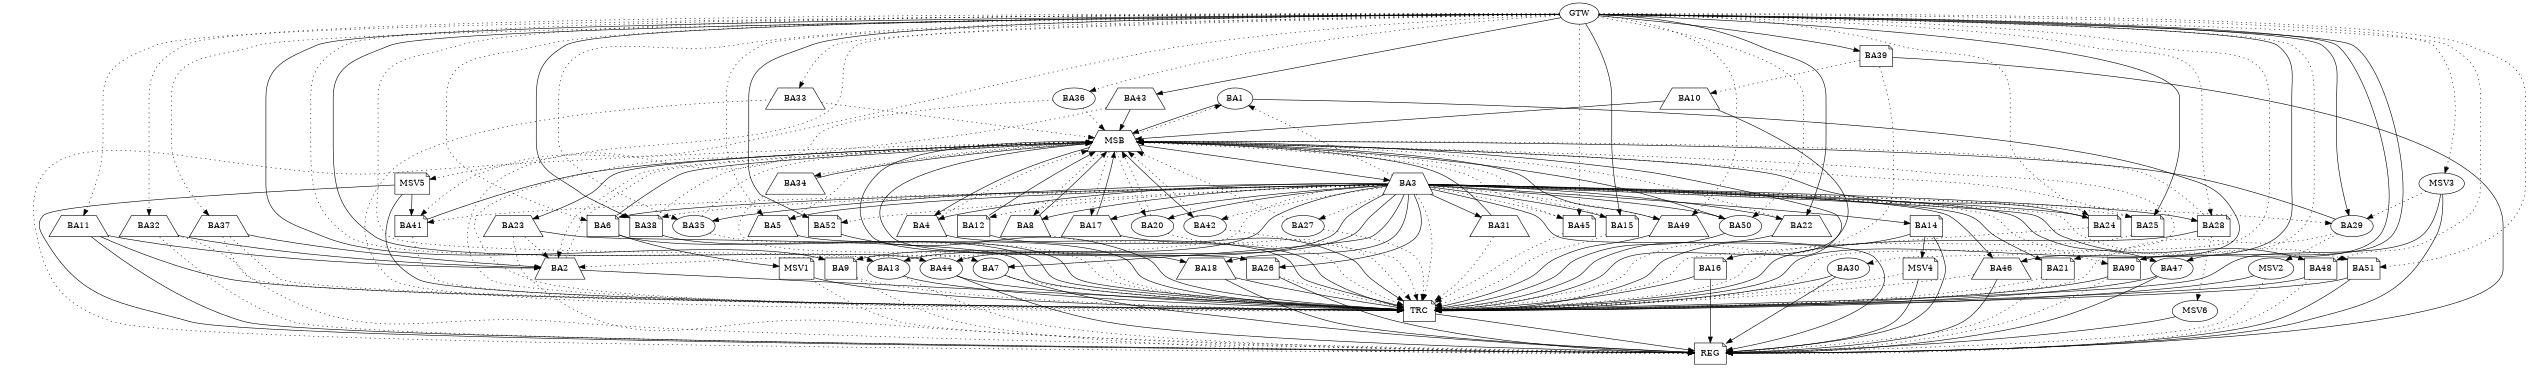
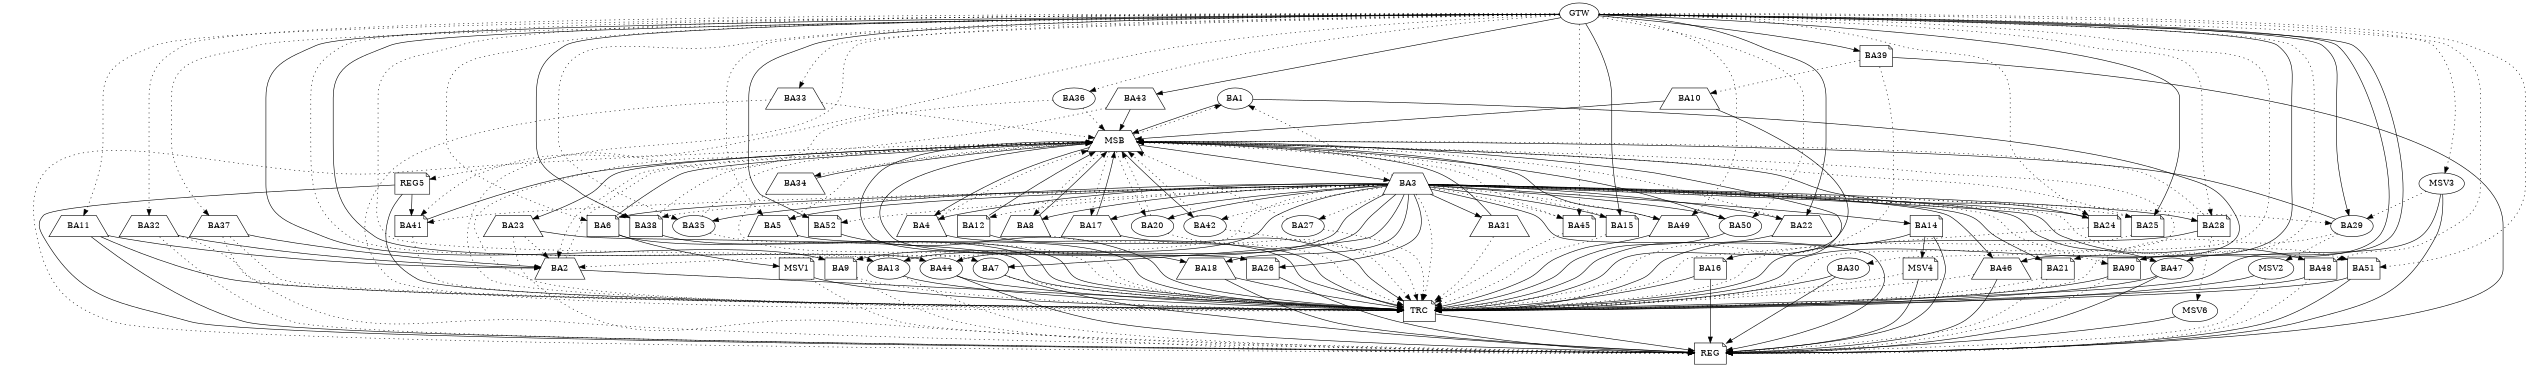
node "MSV5": label "MSV5" -> "REG5"
edge "BA26" -> "TRC": removed
